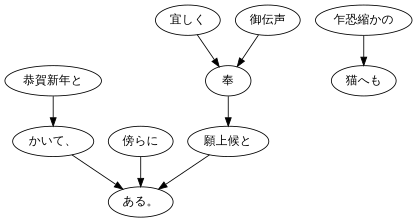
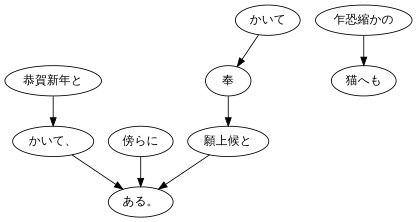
node "宜しく": removed
node "御伝声": label "御伝声" -> "かいて"
